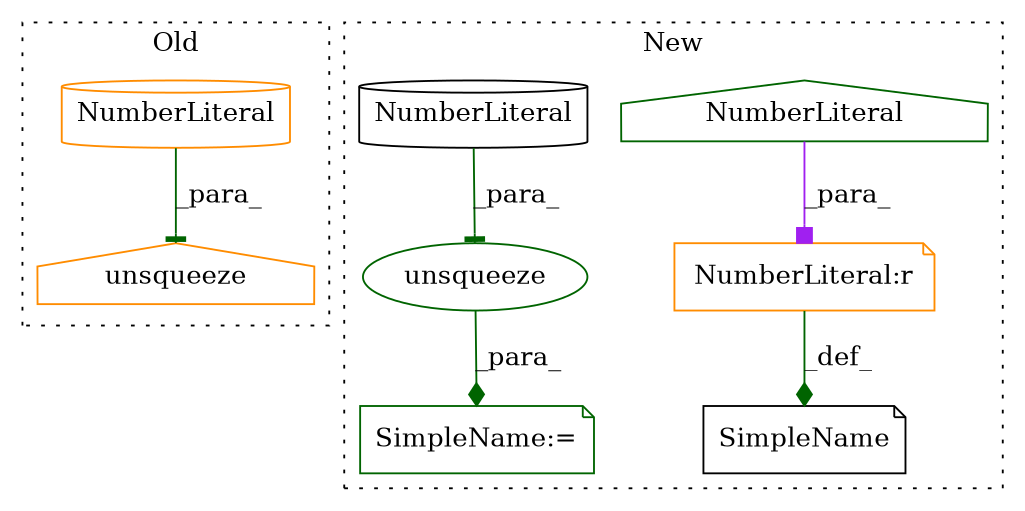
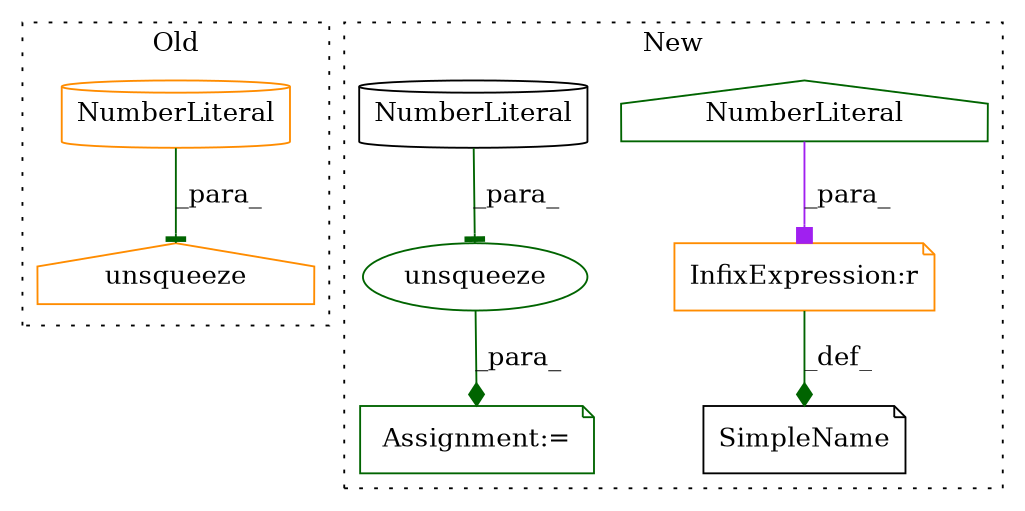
node "NumberLiteral:r": label "NumberLiteral:r" -> "InfixExpression:r"
node "SimpleName:=": label "SimpleName:=" -> "Assignment:="
